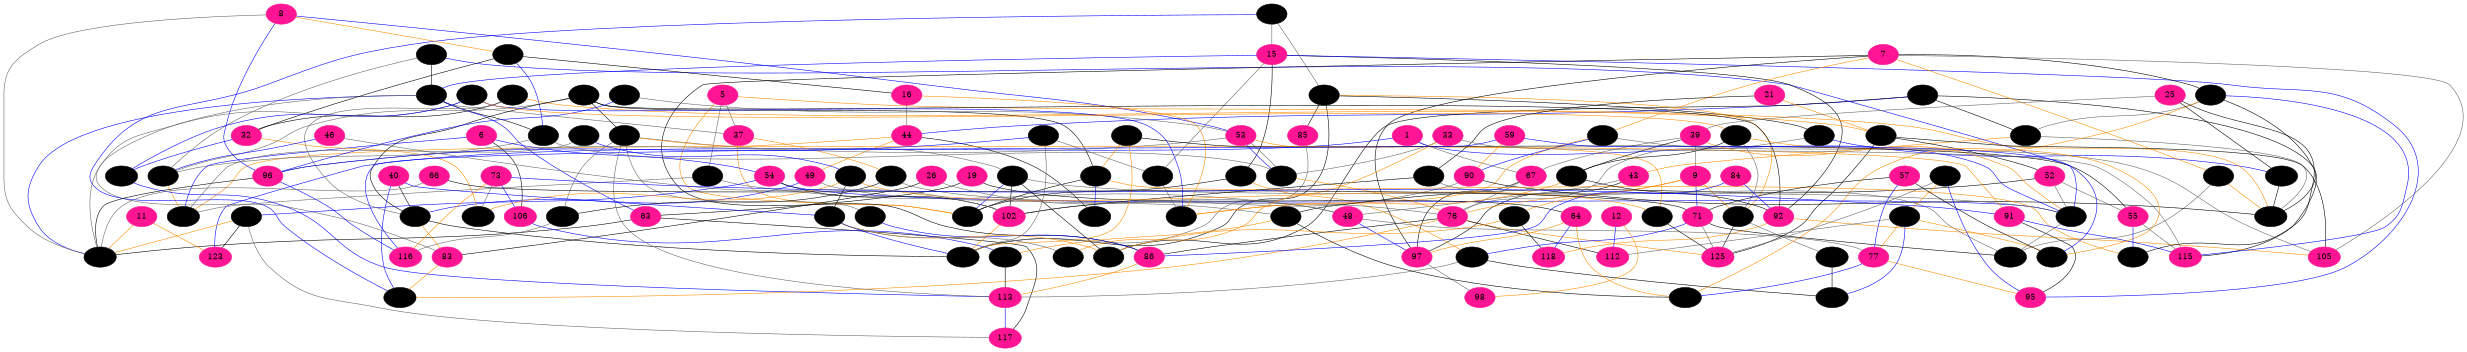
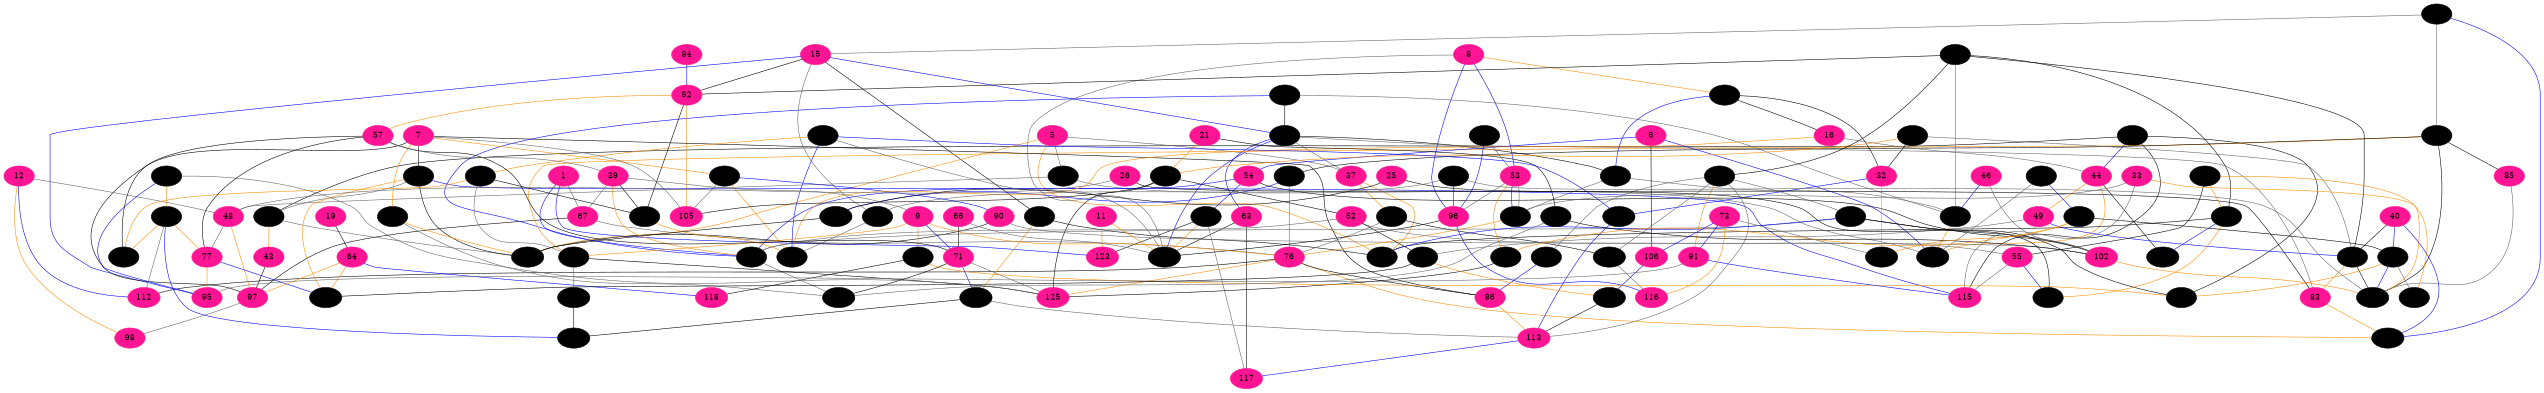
edge "25" -- "39": now "57" -- "39"
node "59": removed
edge "43" -- "48": now "12" -- "48"
edge "19" -- "63": removed
edge "57" -- "77": color blue -> black
edge "48" -- "97": color blue -> darkorange
edge "84" -- "86": removed
edge "92" -- "118": now "92" -- "57"
edge "91" -- "95": color black -> gray40
